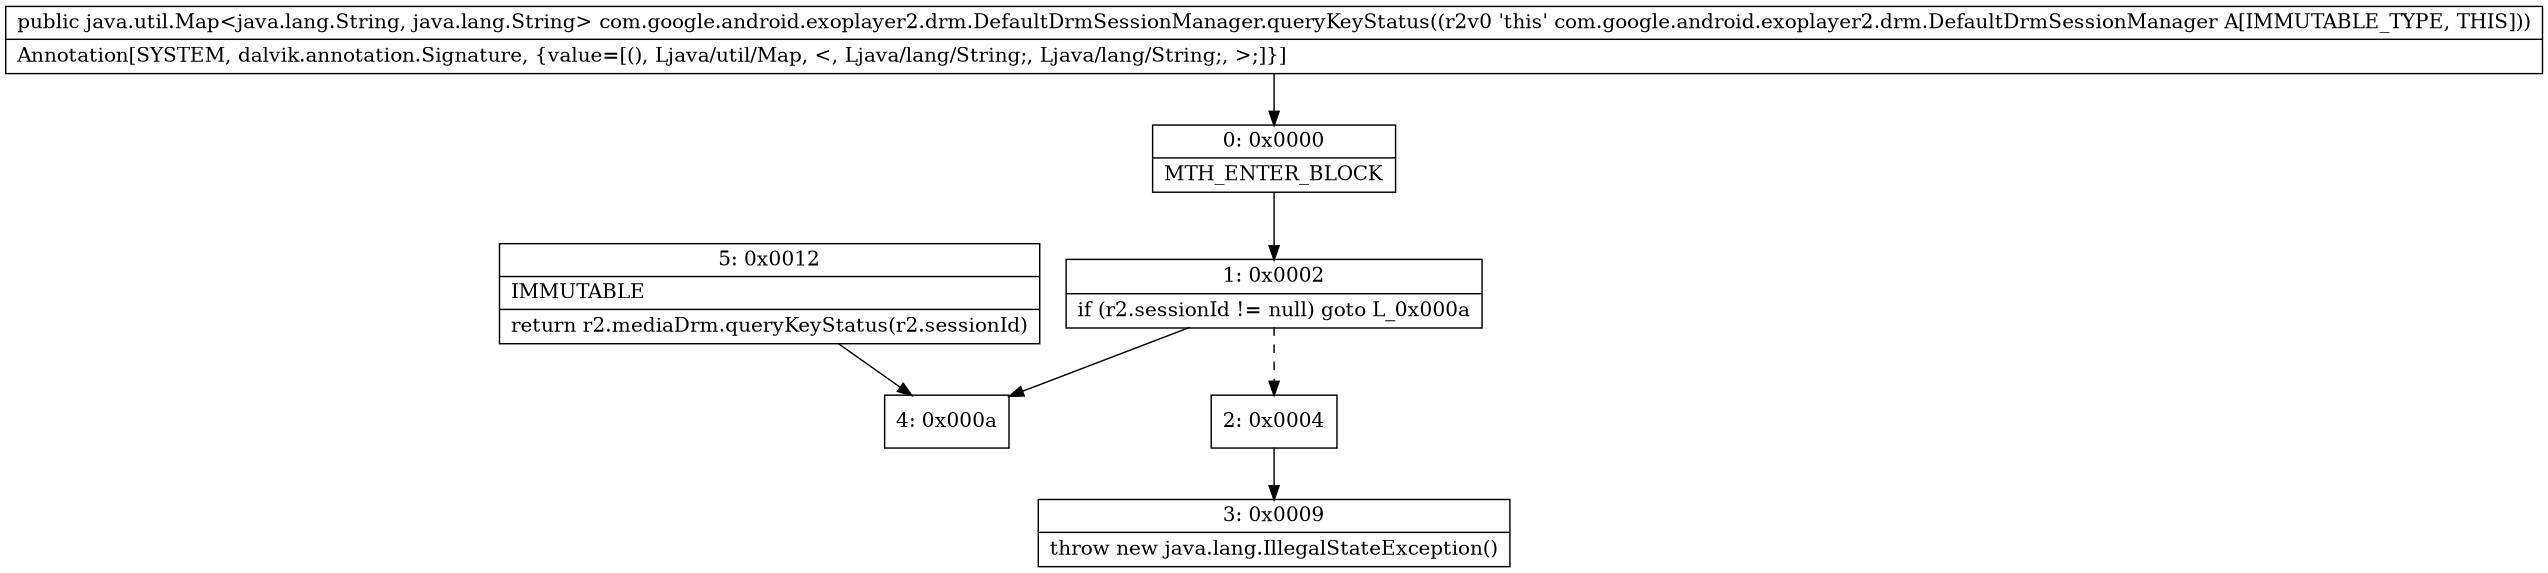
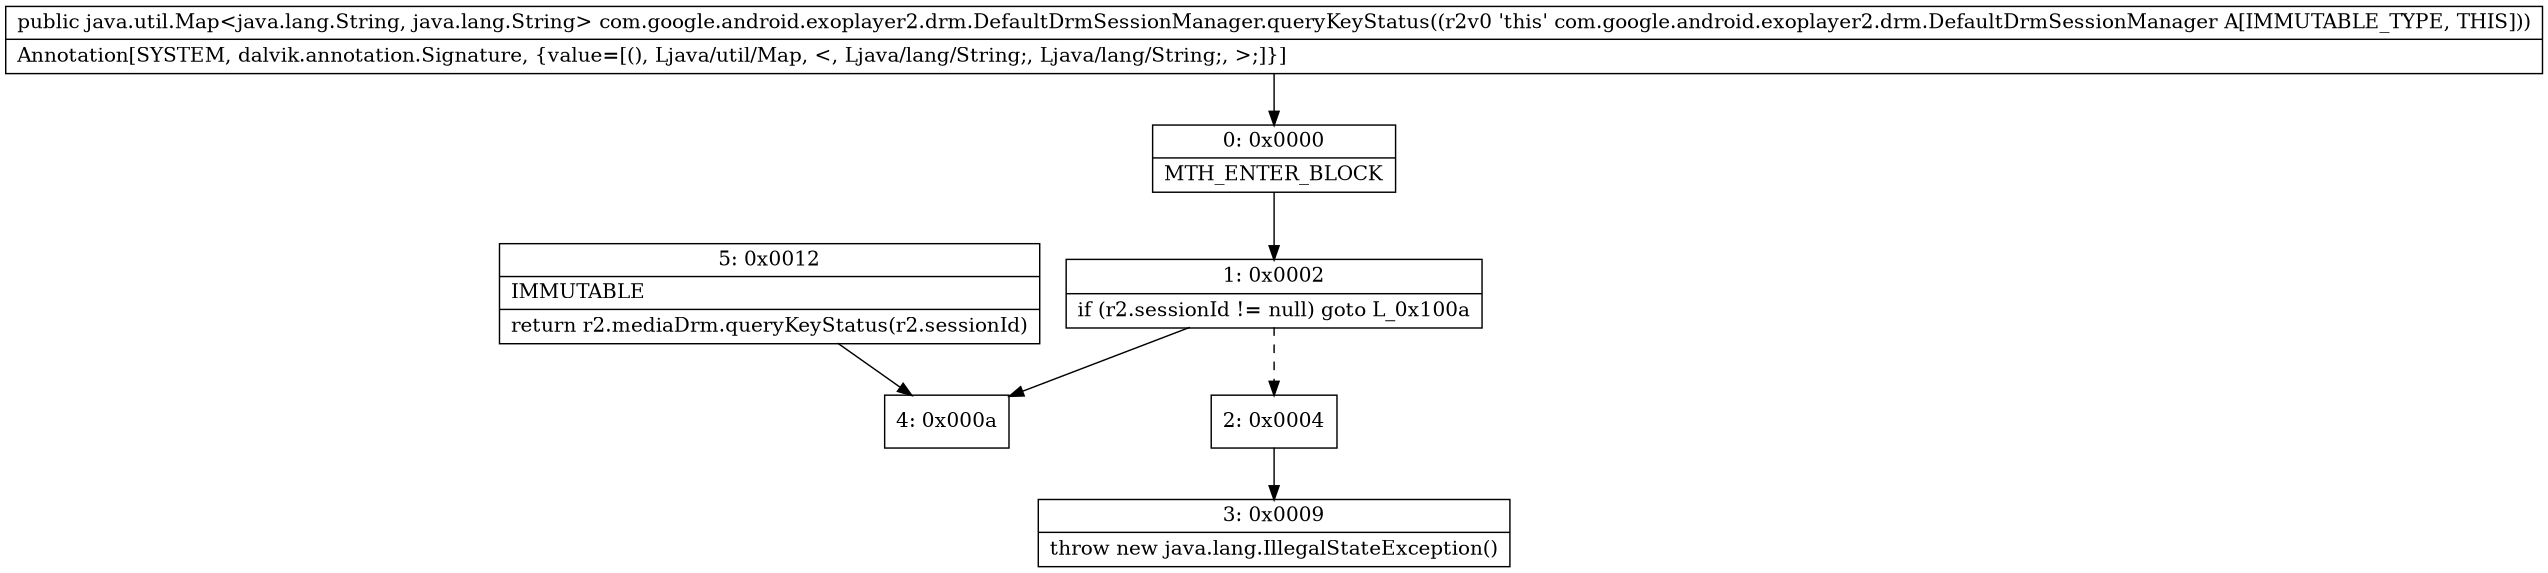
node "1: 0x0002": text "if (r2.sessionId != null) goto L_0x000a" -> "if (r2.sessionId != null) goto L_0x100a"
